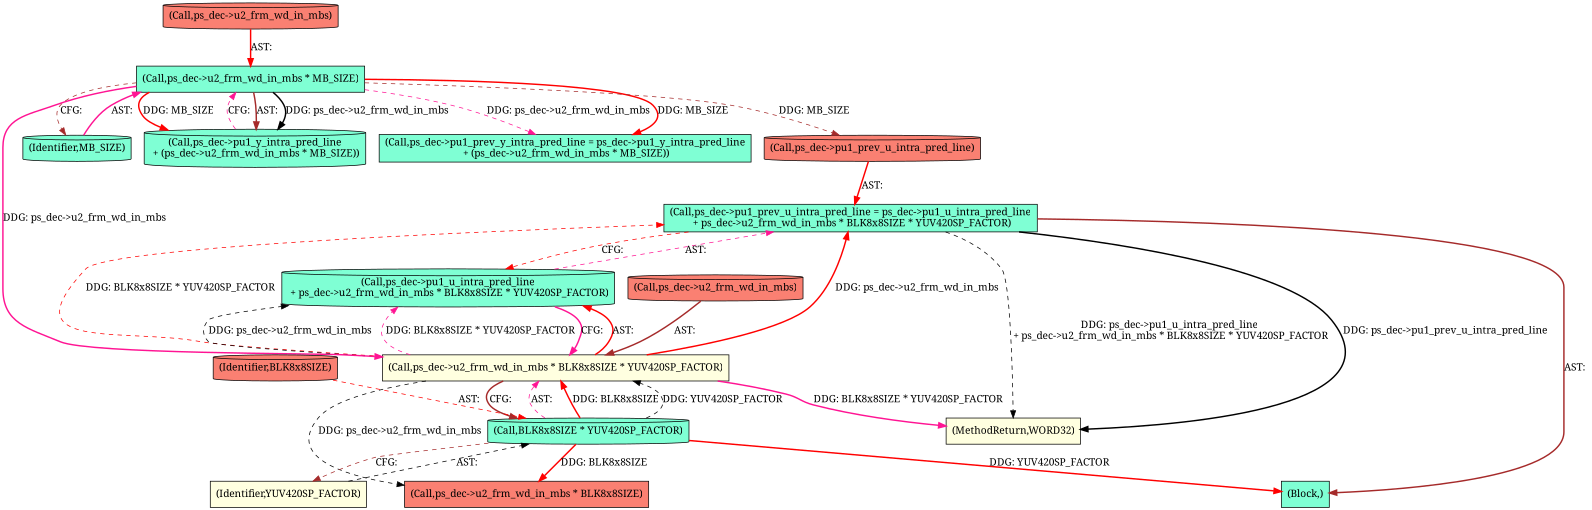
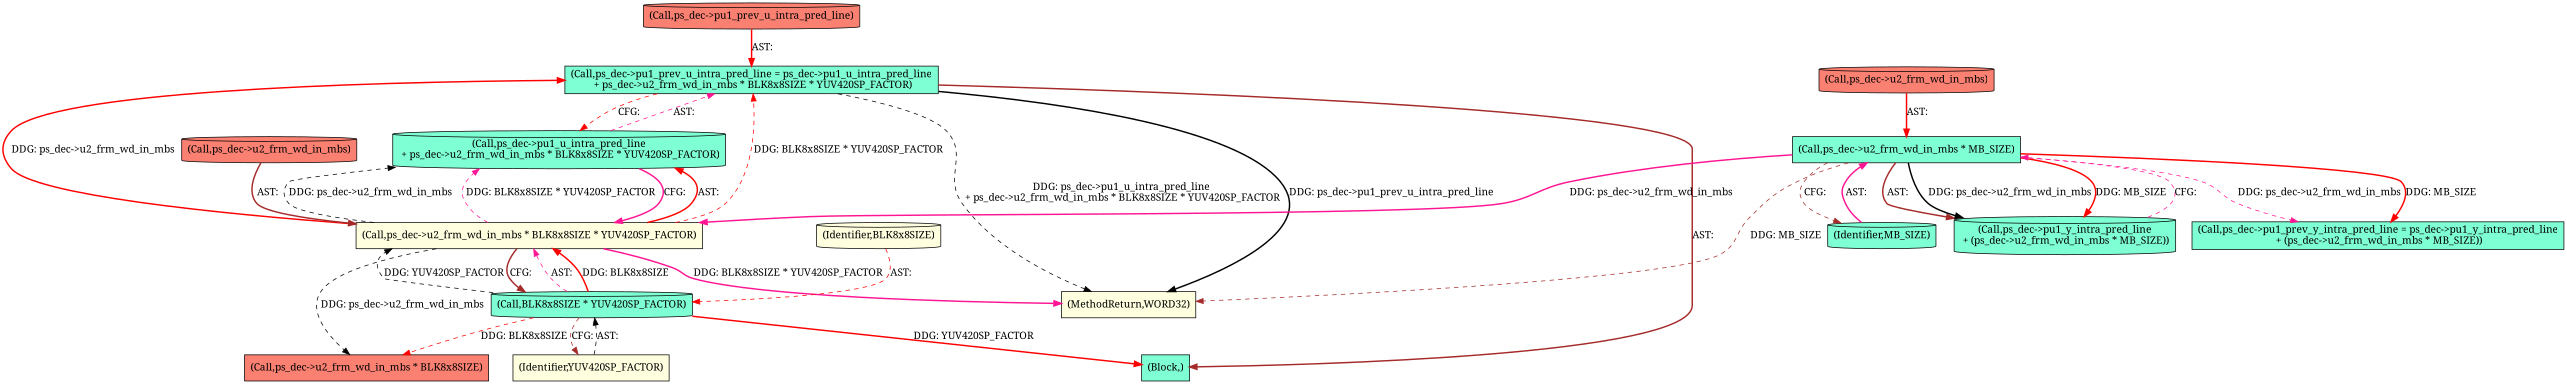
edge "(Call,ps_dec->u2_frm_wd_in_mbs * MB_SIZE)" -> "(Call,ps_dec->pu1_prev_u_intra_pred_line)": now "(Call,ps_dec->u2_frm_wd_in_mbs * MB_SIZE)" -> "(MethodReturn,WORD32)"
node "(Identifier,BLK8x8SIZE)": fillcolor salmon -> lightyellow
edge "(Call,BLK8x8SIZE * YUV420SP_FACTOR)" -> "(Call,ps_dec->u2_frm_wd_in_mbs * BLK8x8SIZE)": style bold -> dashed
